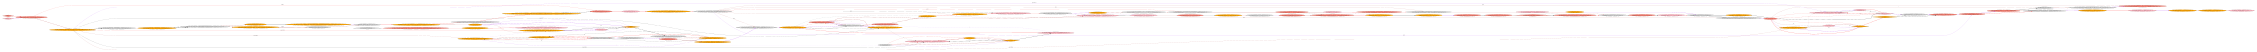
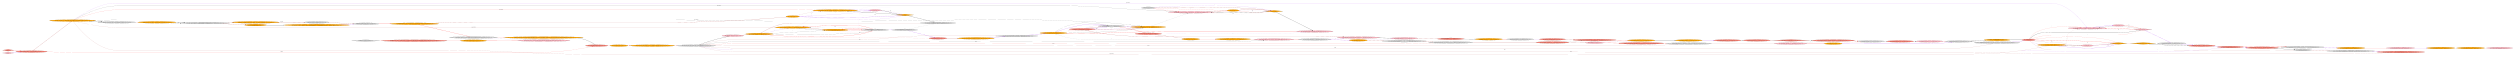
node "driver.setTime(0L)@@@17@@@['1', '0', '0']": fillcolor lightpink -> orange
node "getter.init(driver.context())@@@20@@@['1', '0', '0']": added
